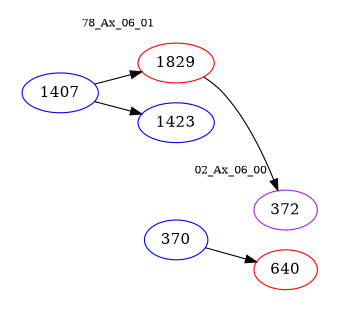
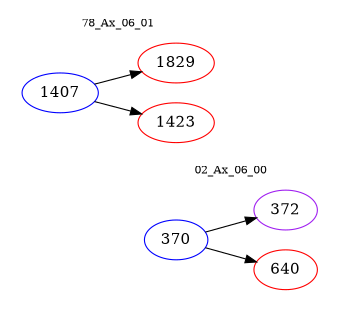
node "1423": color blue -> red
edge "1829" -> "372": now "370" -> "372"
